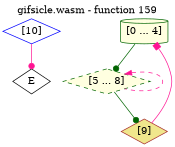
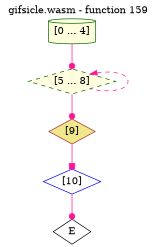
edge "[0 ... 4]" -> "[5 ... 8]": color darkgreen -> deeppink
edge "[9]" -> "[0 ... 4]": now "[9]" -> "[10]"
edge "[5 ... 8]" -> "[9]": color darkgreen -> deeppink
